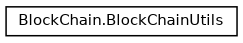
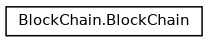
node "BlockChain.BlockChainUtils": label "BlockChain.BlockChainUtils" -> "BlockChain.BlockChain"
